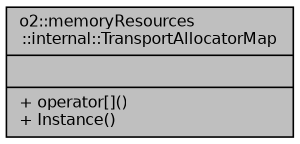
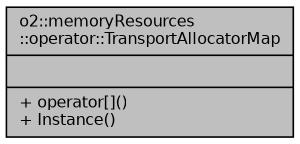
node "o2::memoryResources": text "::internal::TransportAllocatorMap" -> "::operator::TransportAllocatorMap"
